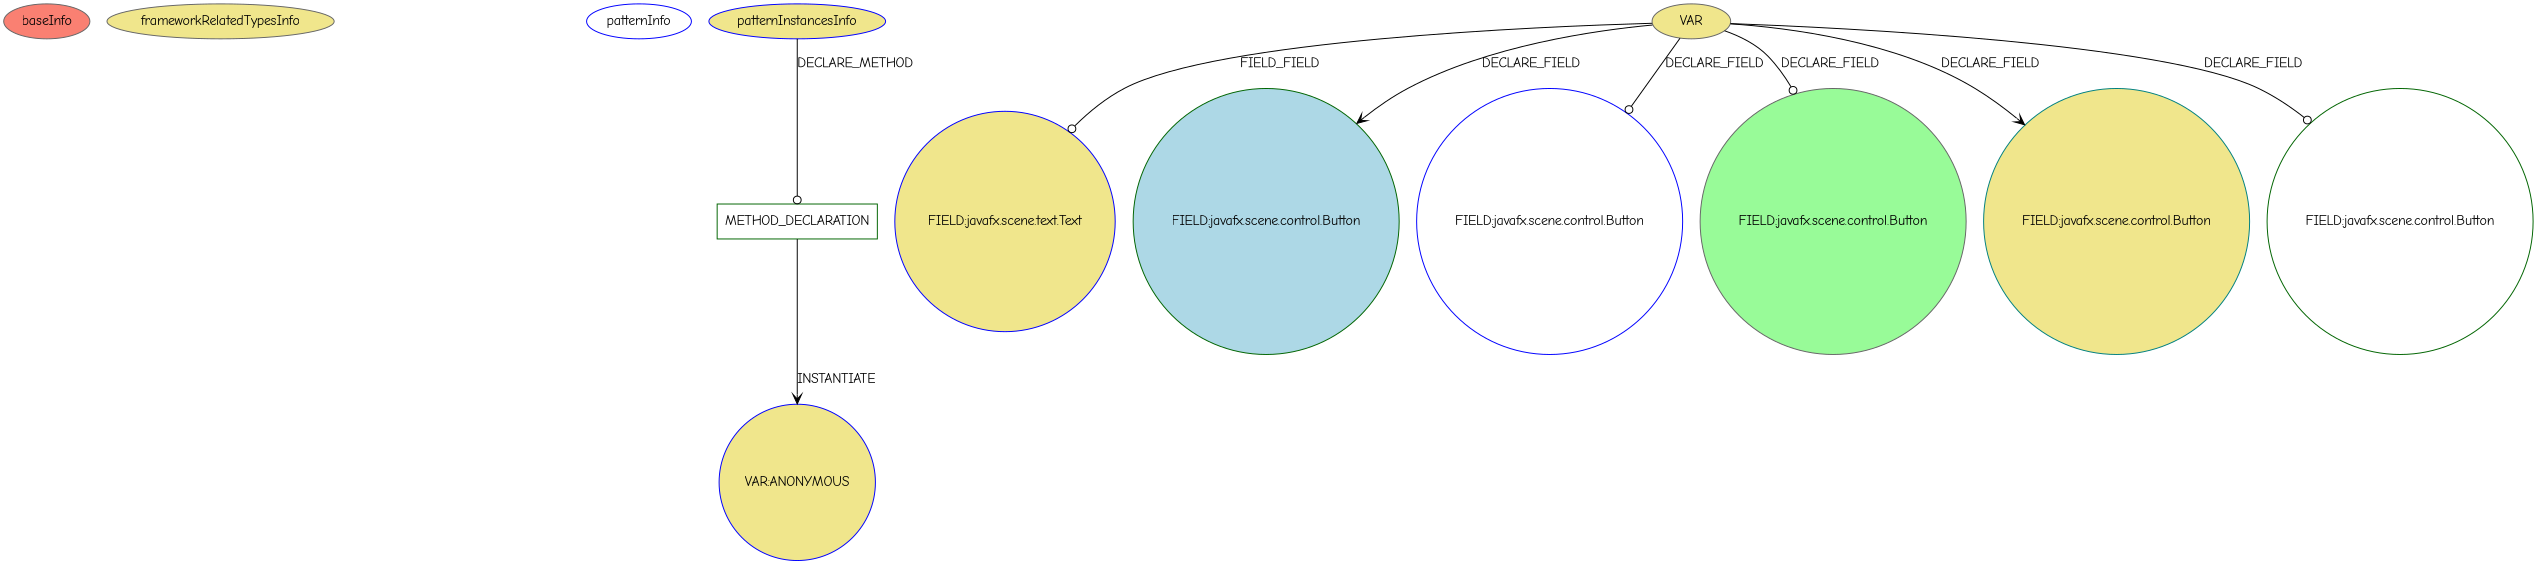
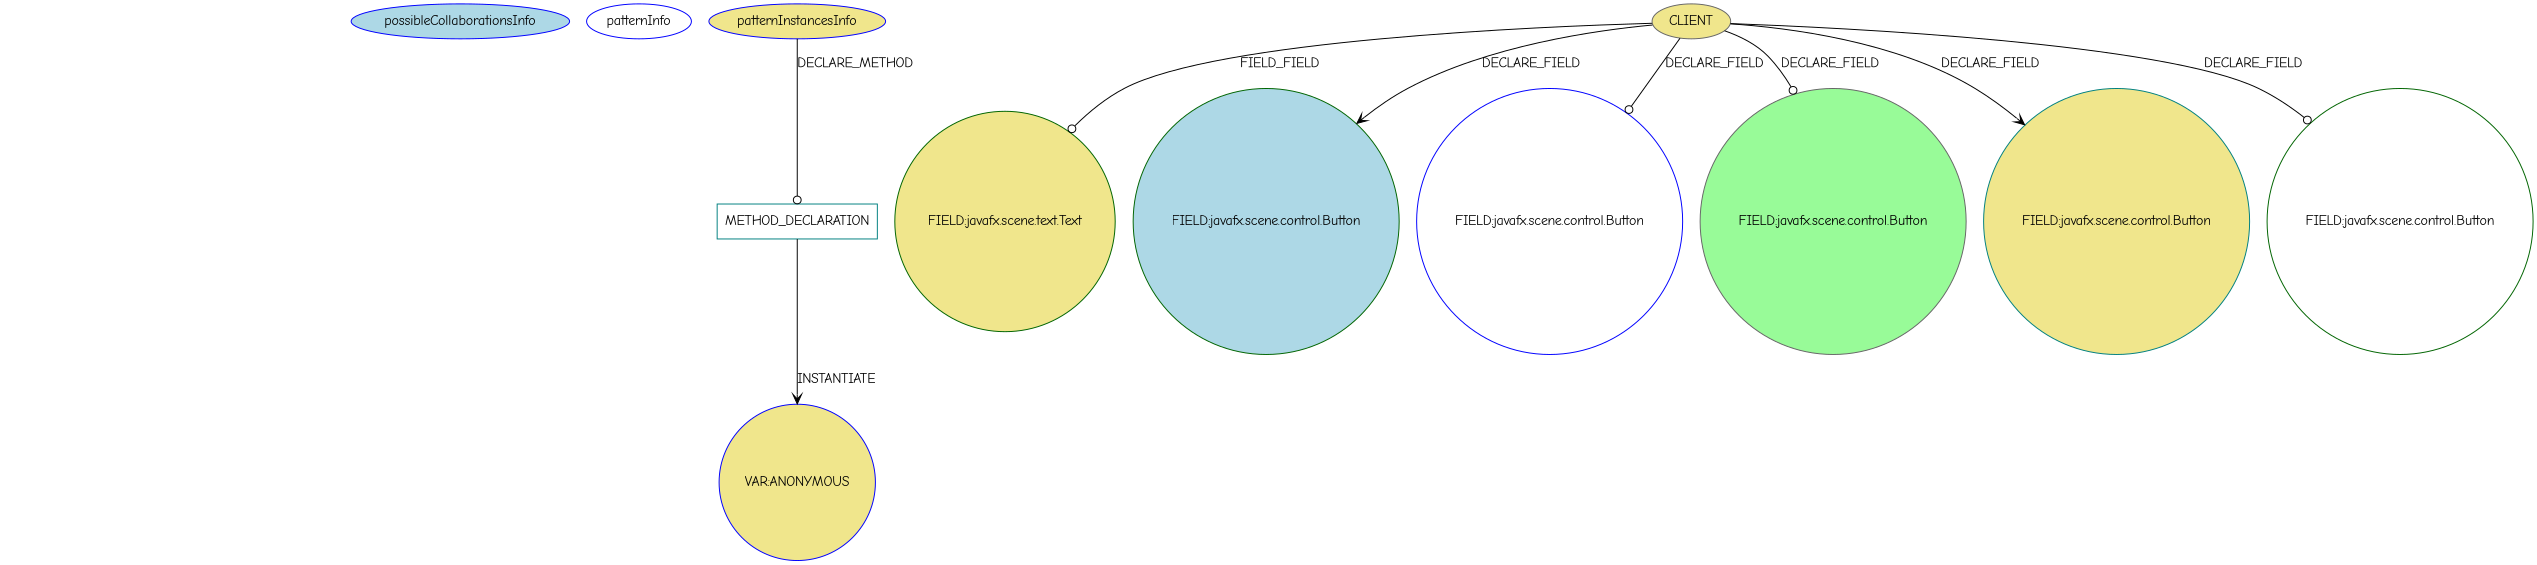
node "baseInfo": removed
node "frameworkRelatedTypesInfo": removed
node "possibleCollaborationsInfo": added
node "VAR": label "VAR" -> "CLIENT"
node "METHOD_DECLARATION": color darkgreen -> teal
node "FIELD:javafx.scene.text.Text": color blue -> darkgreen
